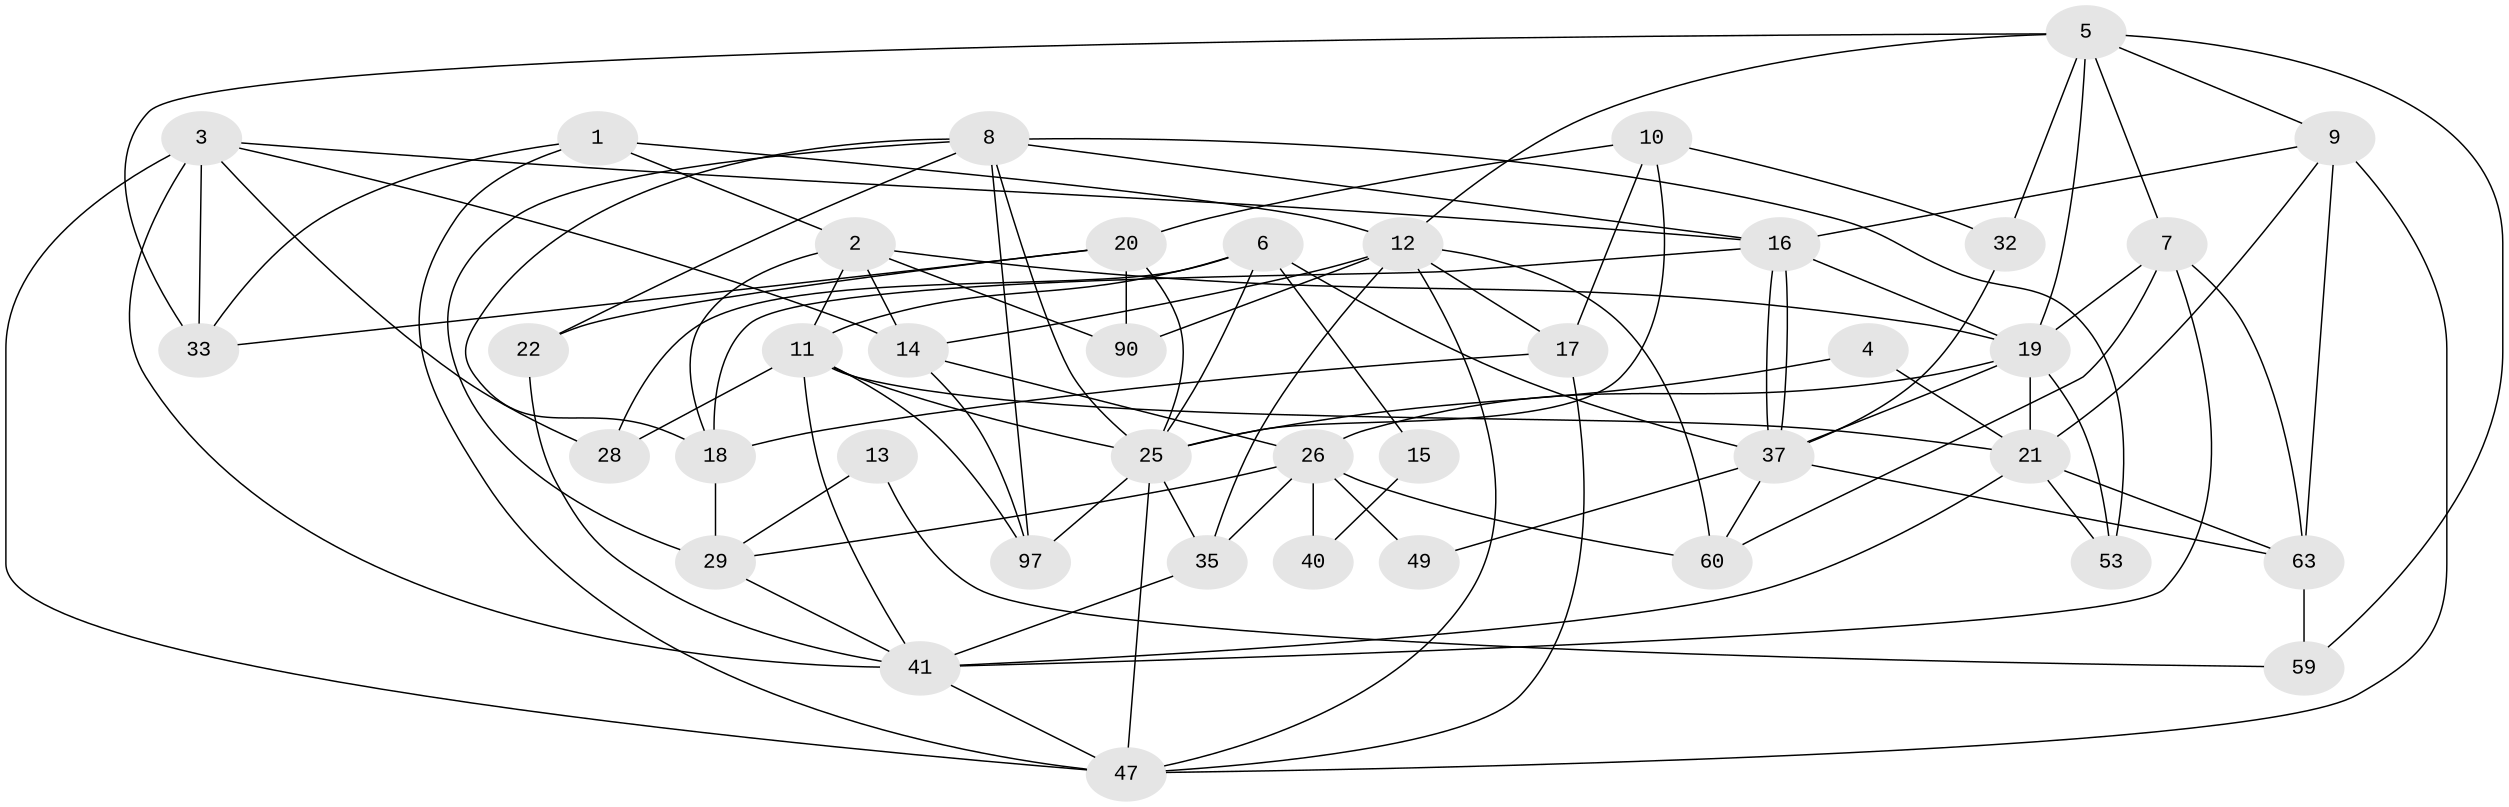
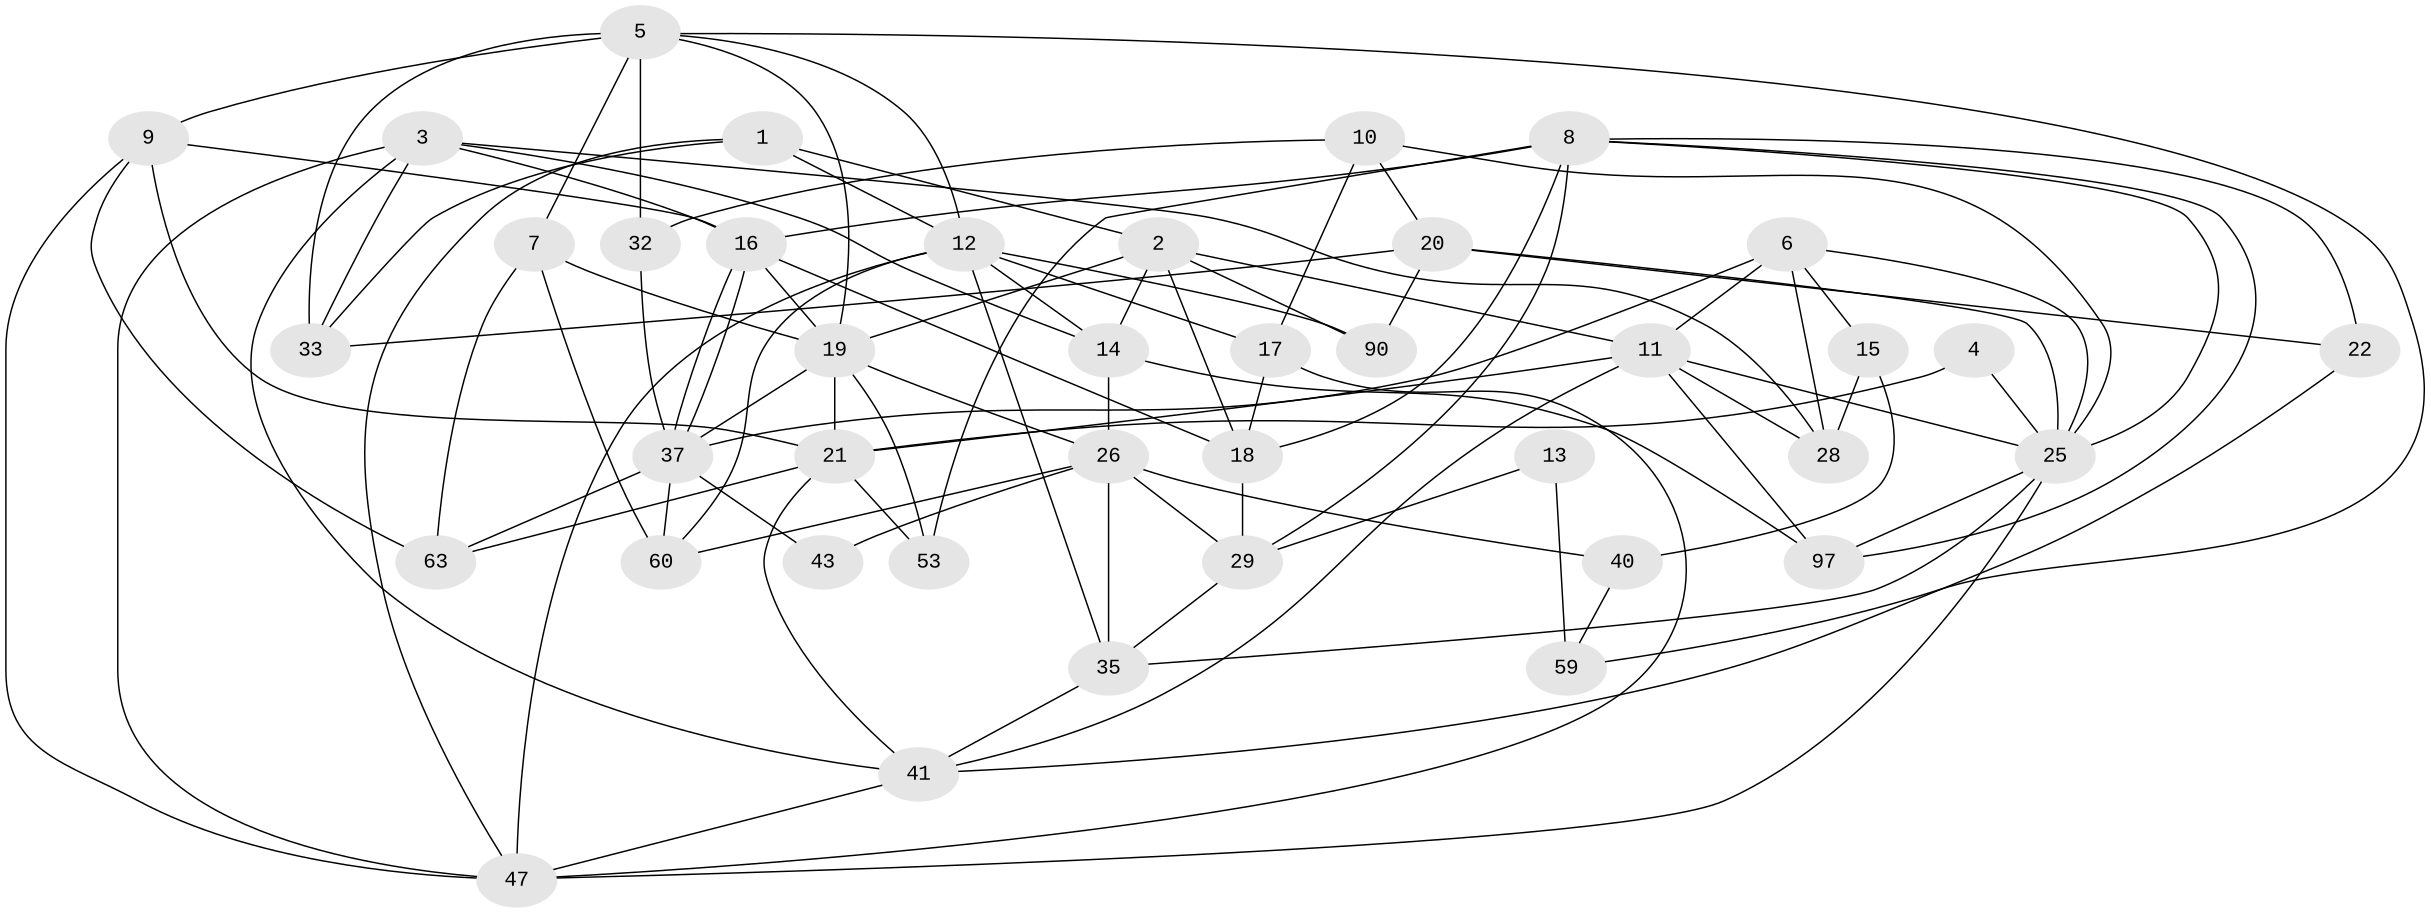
edge "15" -- "28": added
node "49": label "49" -> "43"
edge "29" -- "41": now "29" -- "35"
edge "63" -- "59": now "40" -- "59"
edge "7" -- "41": removed
